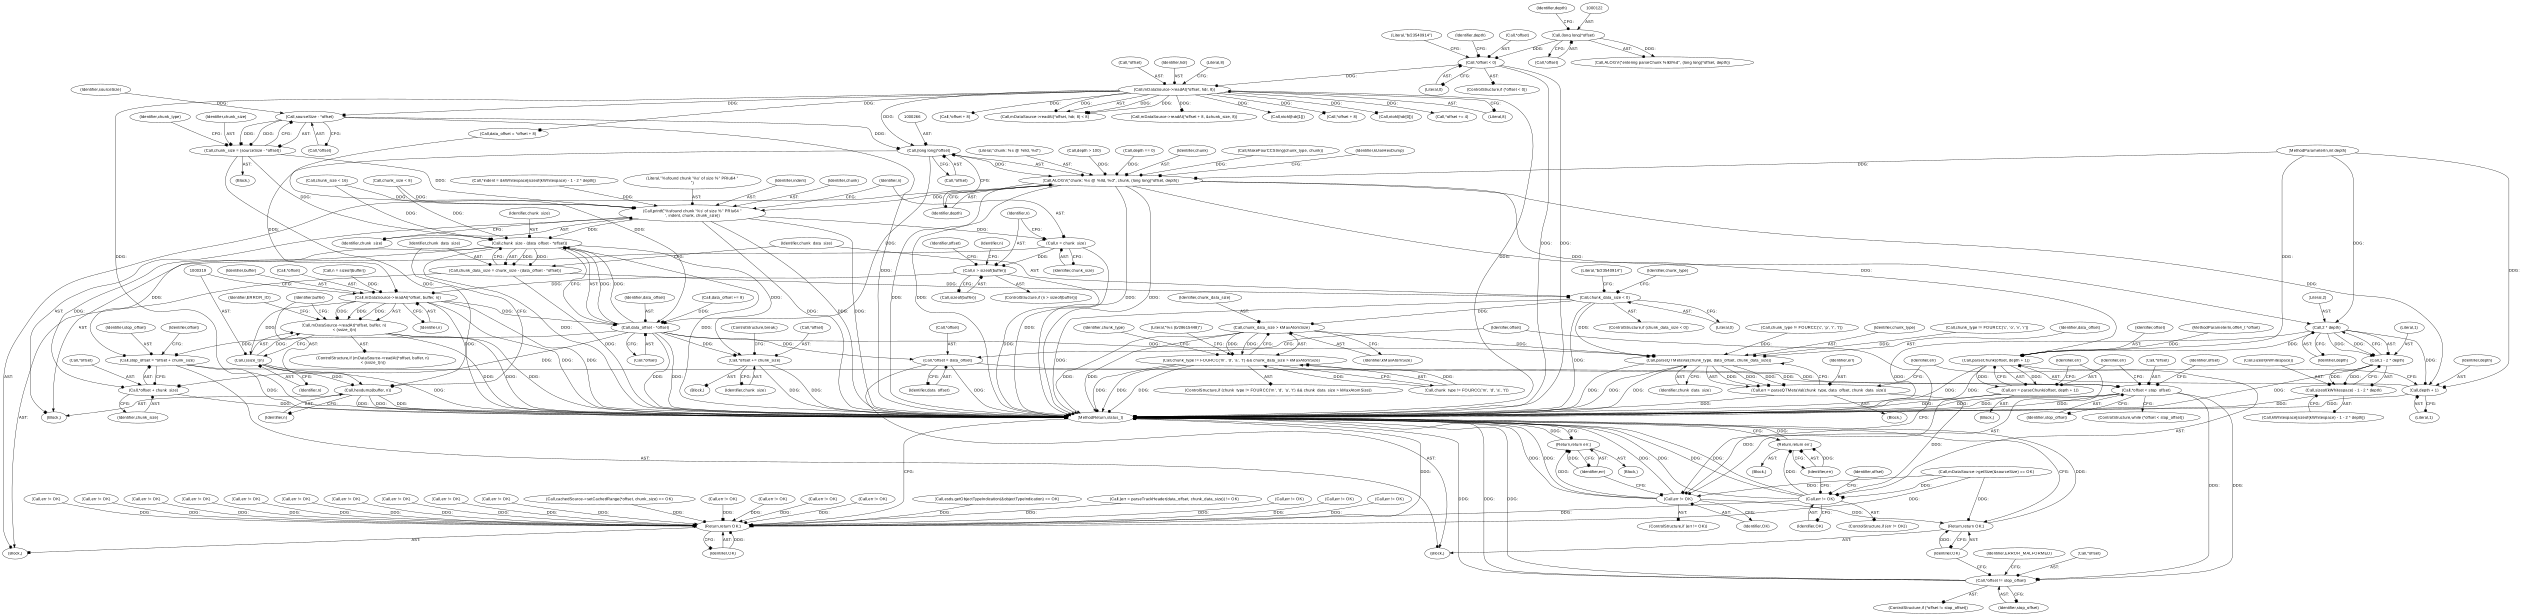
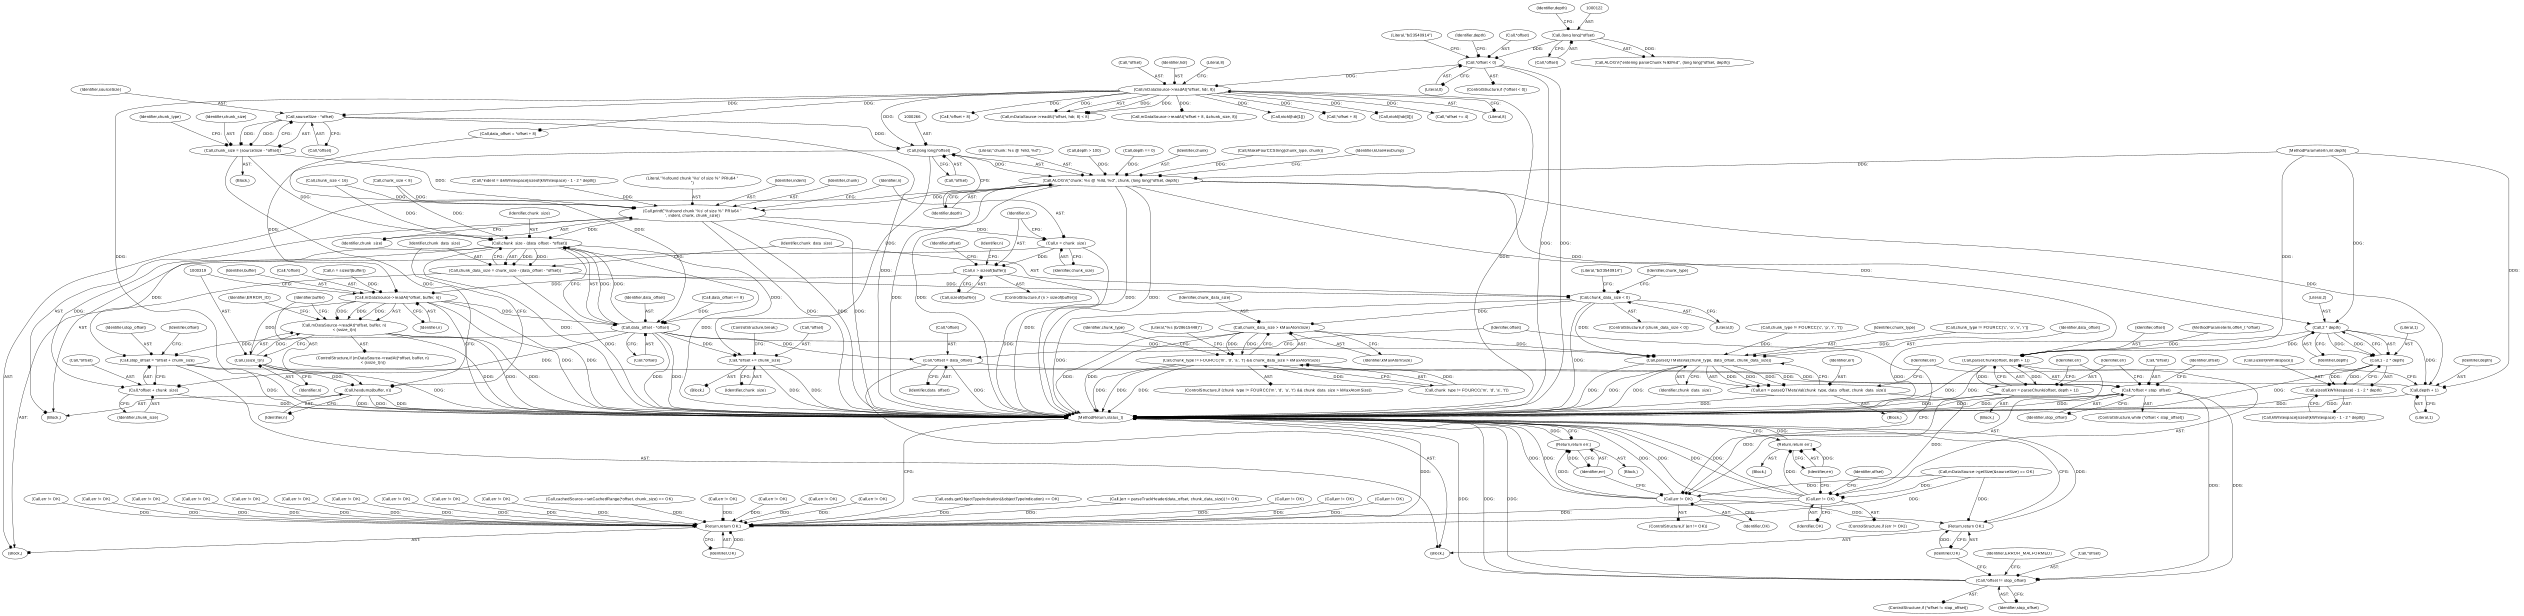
edge "(Identifier,sourceSize)" -> "(Call,sourceSize - *offset)": label "DDG: " -> "AST: "
edge "(Call,mDataSource->readAt(*offset, buffer, n))" -> "(Call,hexdump(buffer, n))": label "DDG: " -> "CFG: "
edge "(Call,*offset < stop_offset)" -> "(ControlStructure,while (*offset < stop_offset))": label "CFG: " -> "AST: "
